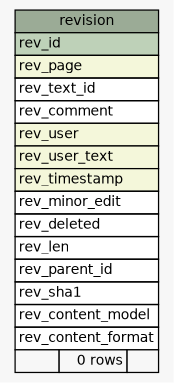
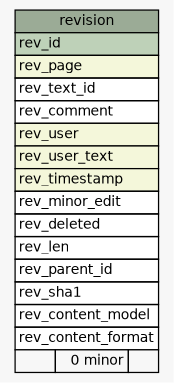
node "revision": text "0 rows" -> "0 minor"
